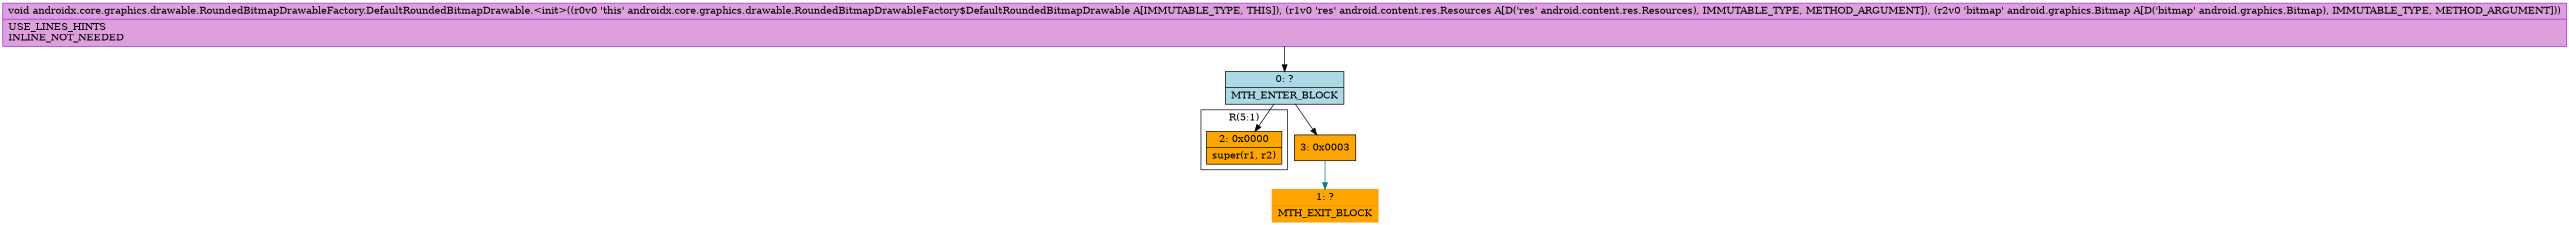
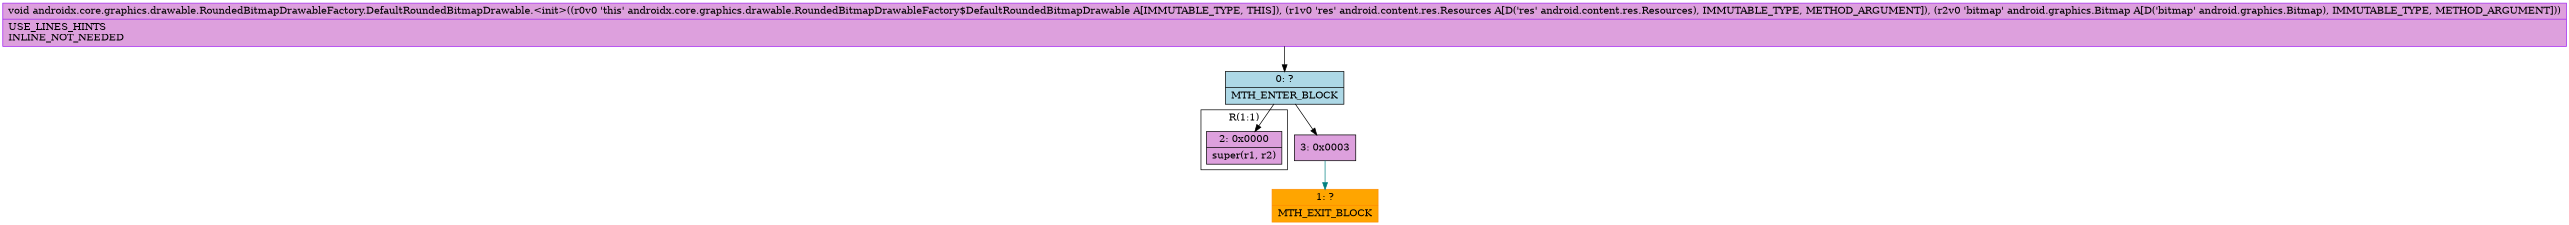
cluster "R(5:1)": label "R(5:1)" -> "R(1:1)"
node "2: 0x0000": fillcolor orange -> plum
node "3: 0x0003": fillcolor orange -> plum
